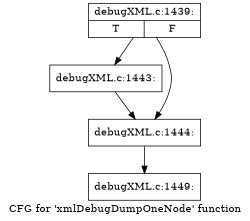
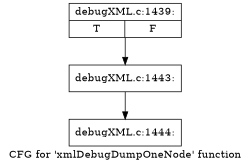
edge "debugXML.c:1439:" -> "debugXML.c:1444:": removed
node "debugXML.c:1449:": removed
